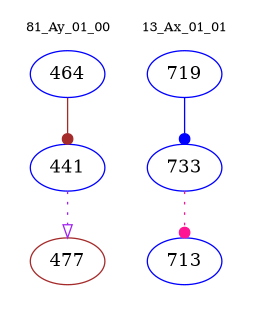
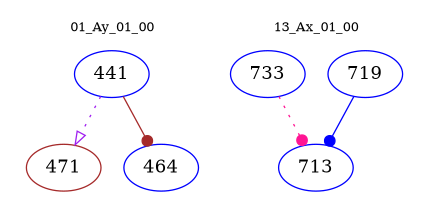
cluster "81_Ay_01_00": label "81_Ay_01_00" -> "01_Ay_01_00"
cluster "13_Ax_01_01": label "13_Ax_01_01" -> "13_Ax_01_00"
edge "464" -> "441": reversed
edge "719" -> "733": now "719" -> "713"
node "477": label "477" -> "471"
